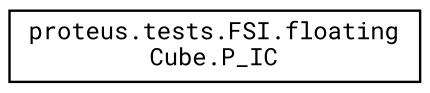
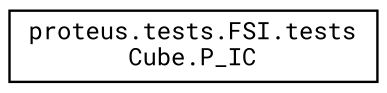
node "proteus.tests.FSI.floating Cube.P_IC": label "proteus.tests.FSI.floating Cube.P_IC" -> "proteus.tests.FSI.tests Cube.P_IC"
